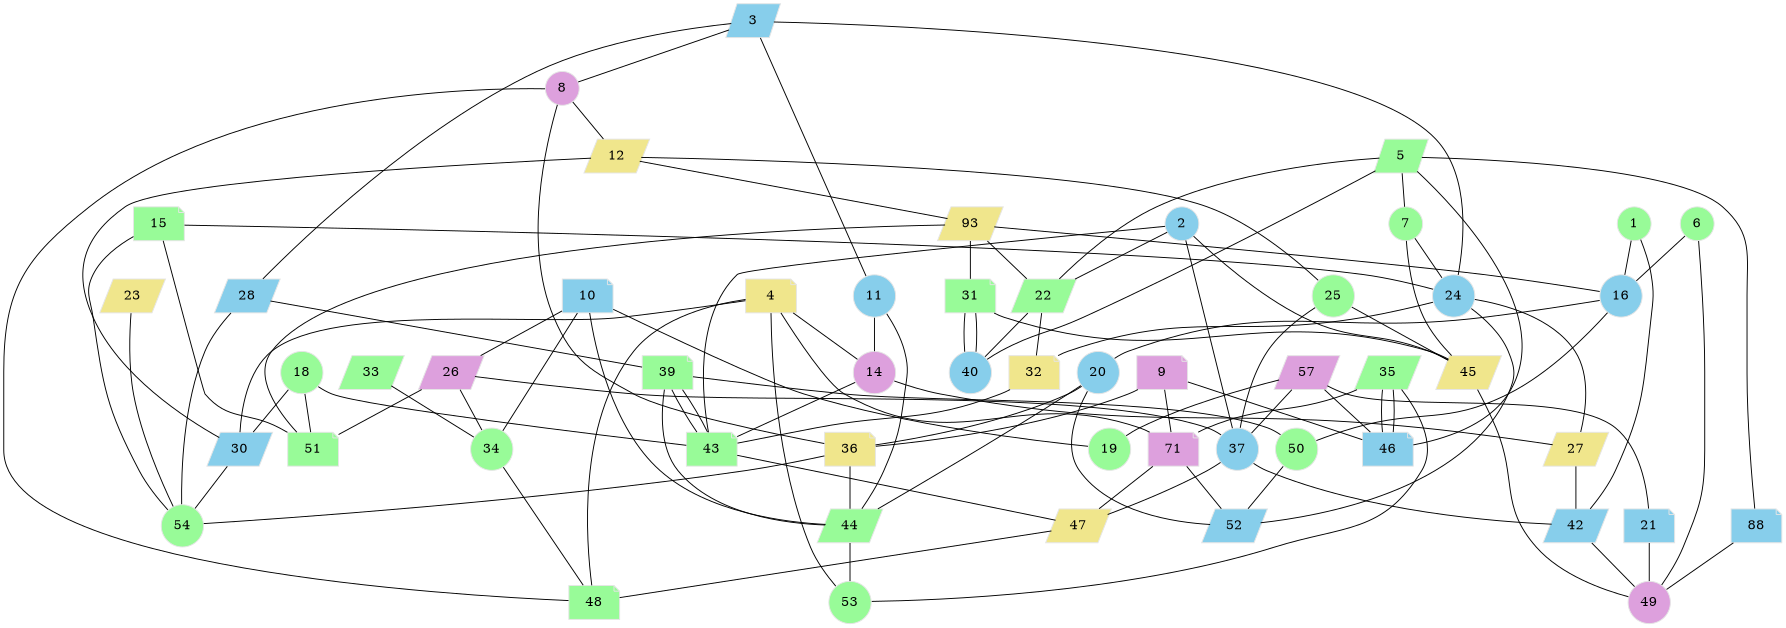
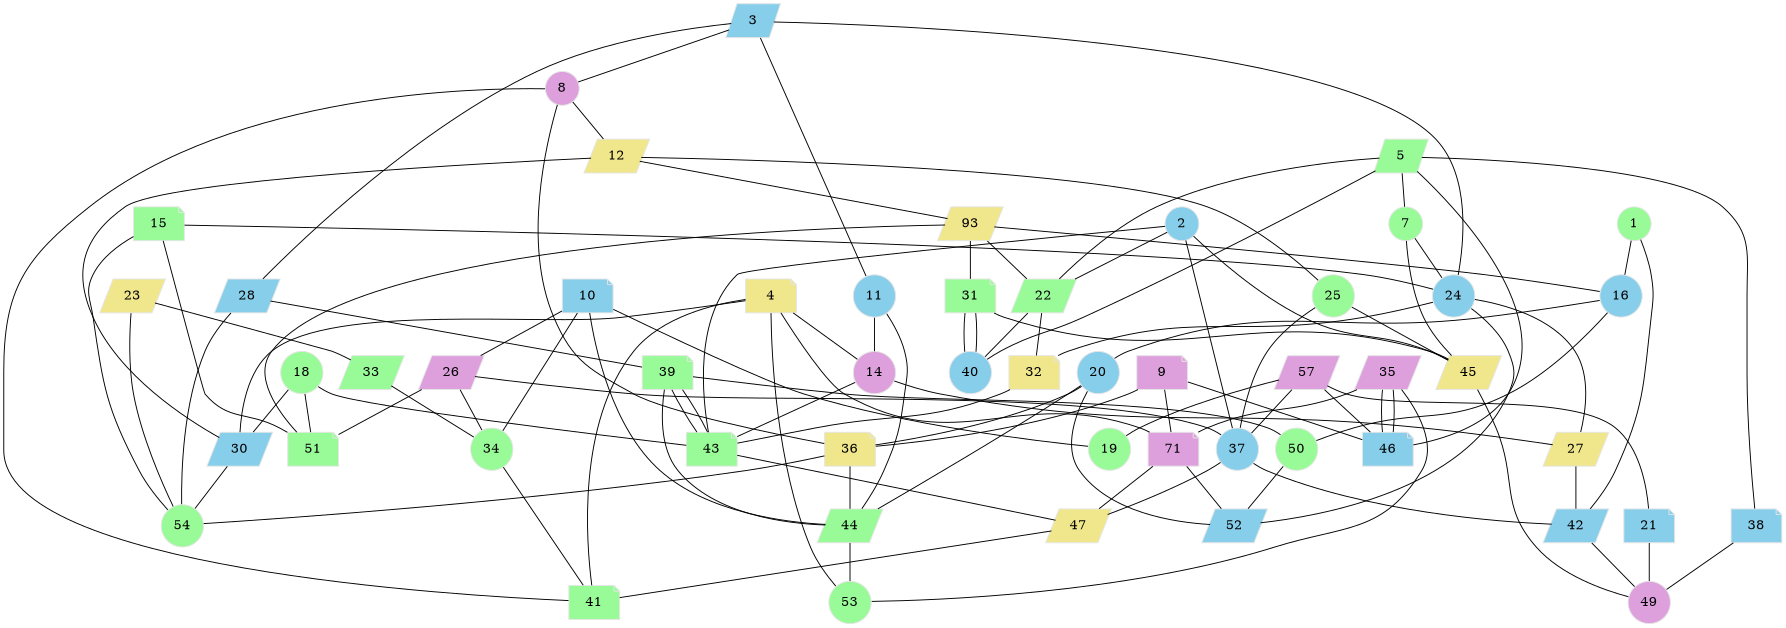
node "6": removed
edge "23" -- "33": added
node "35": fillcolor palegreen -> plum
node "88": label "88" -> "38"
node "48": label "48" -> "41"
